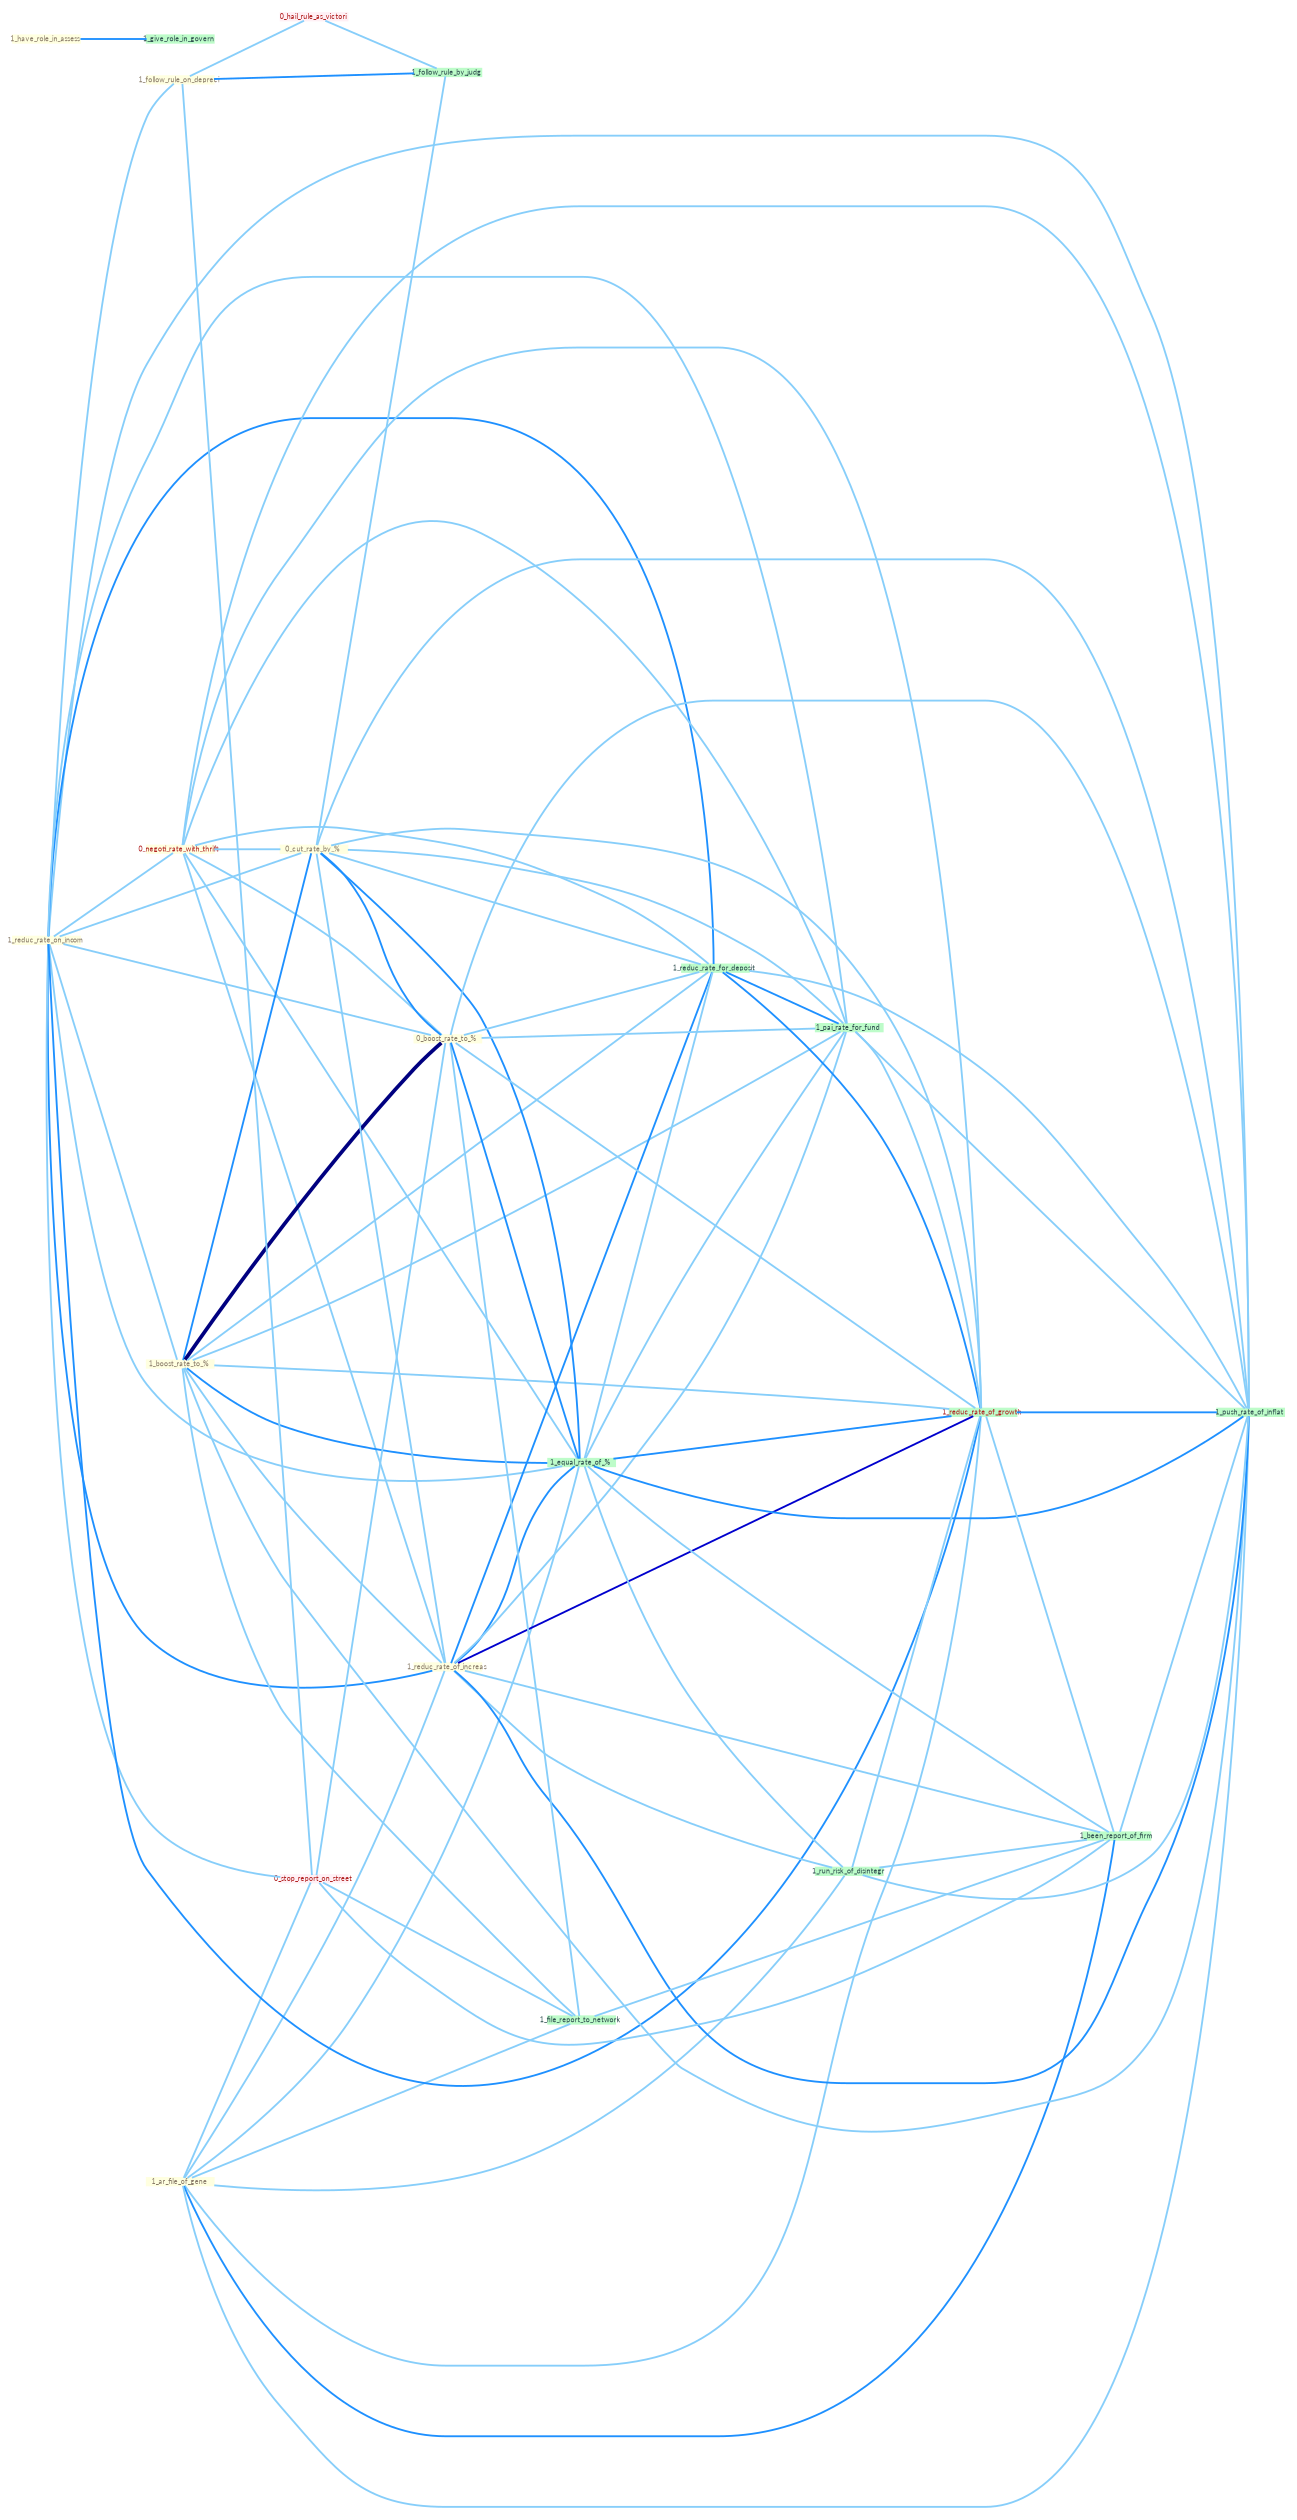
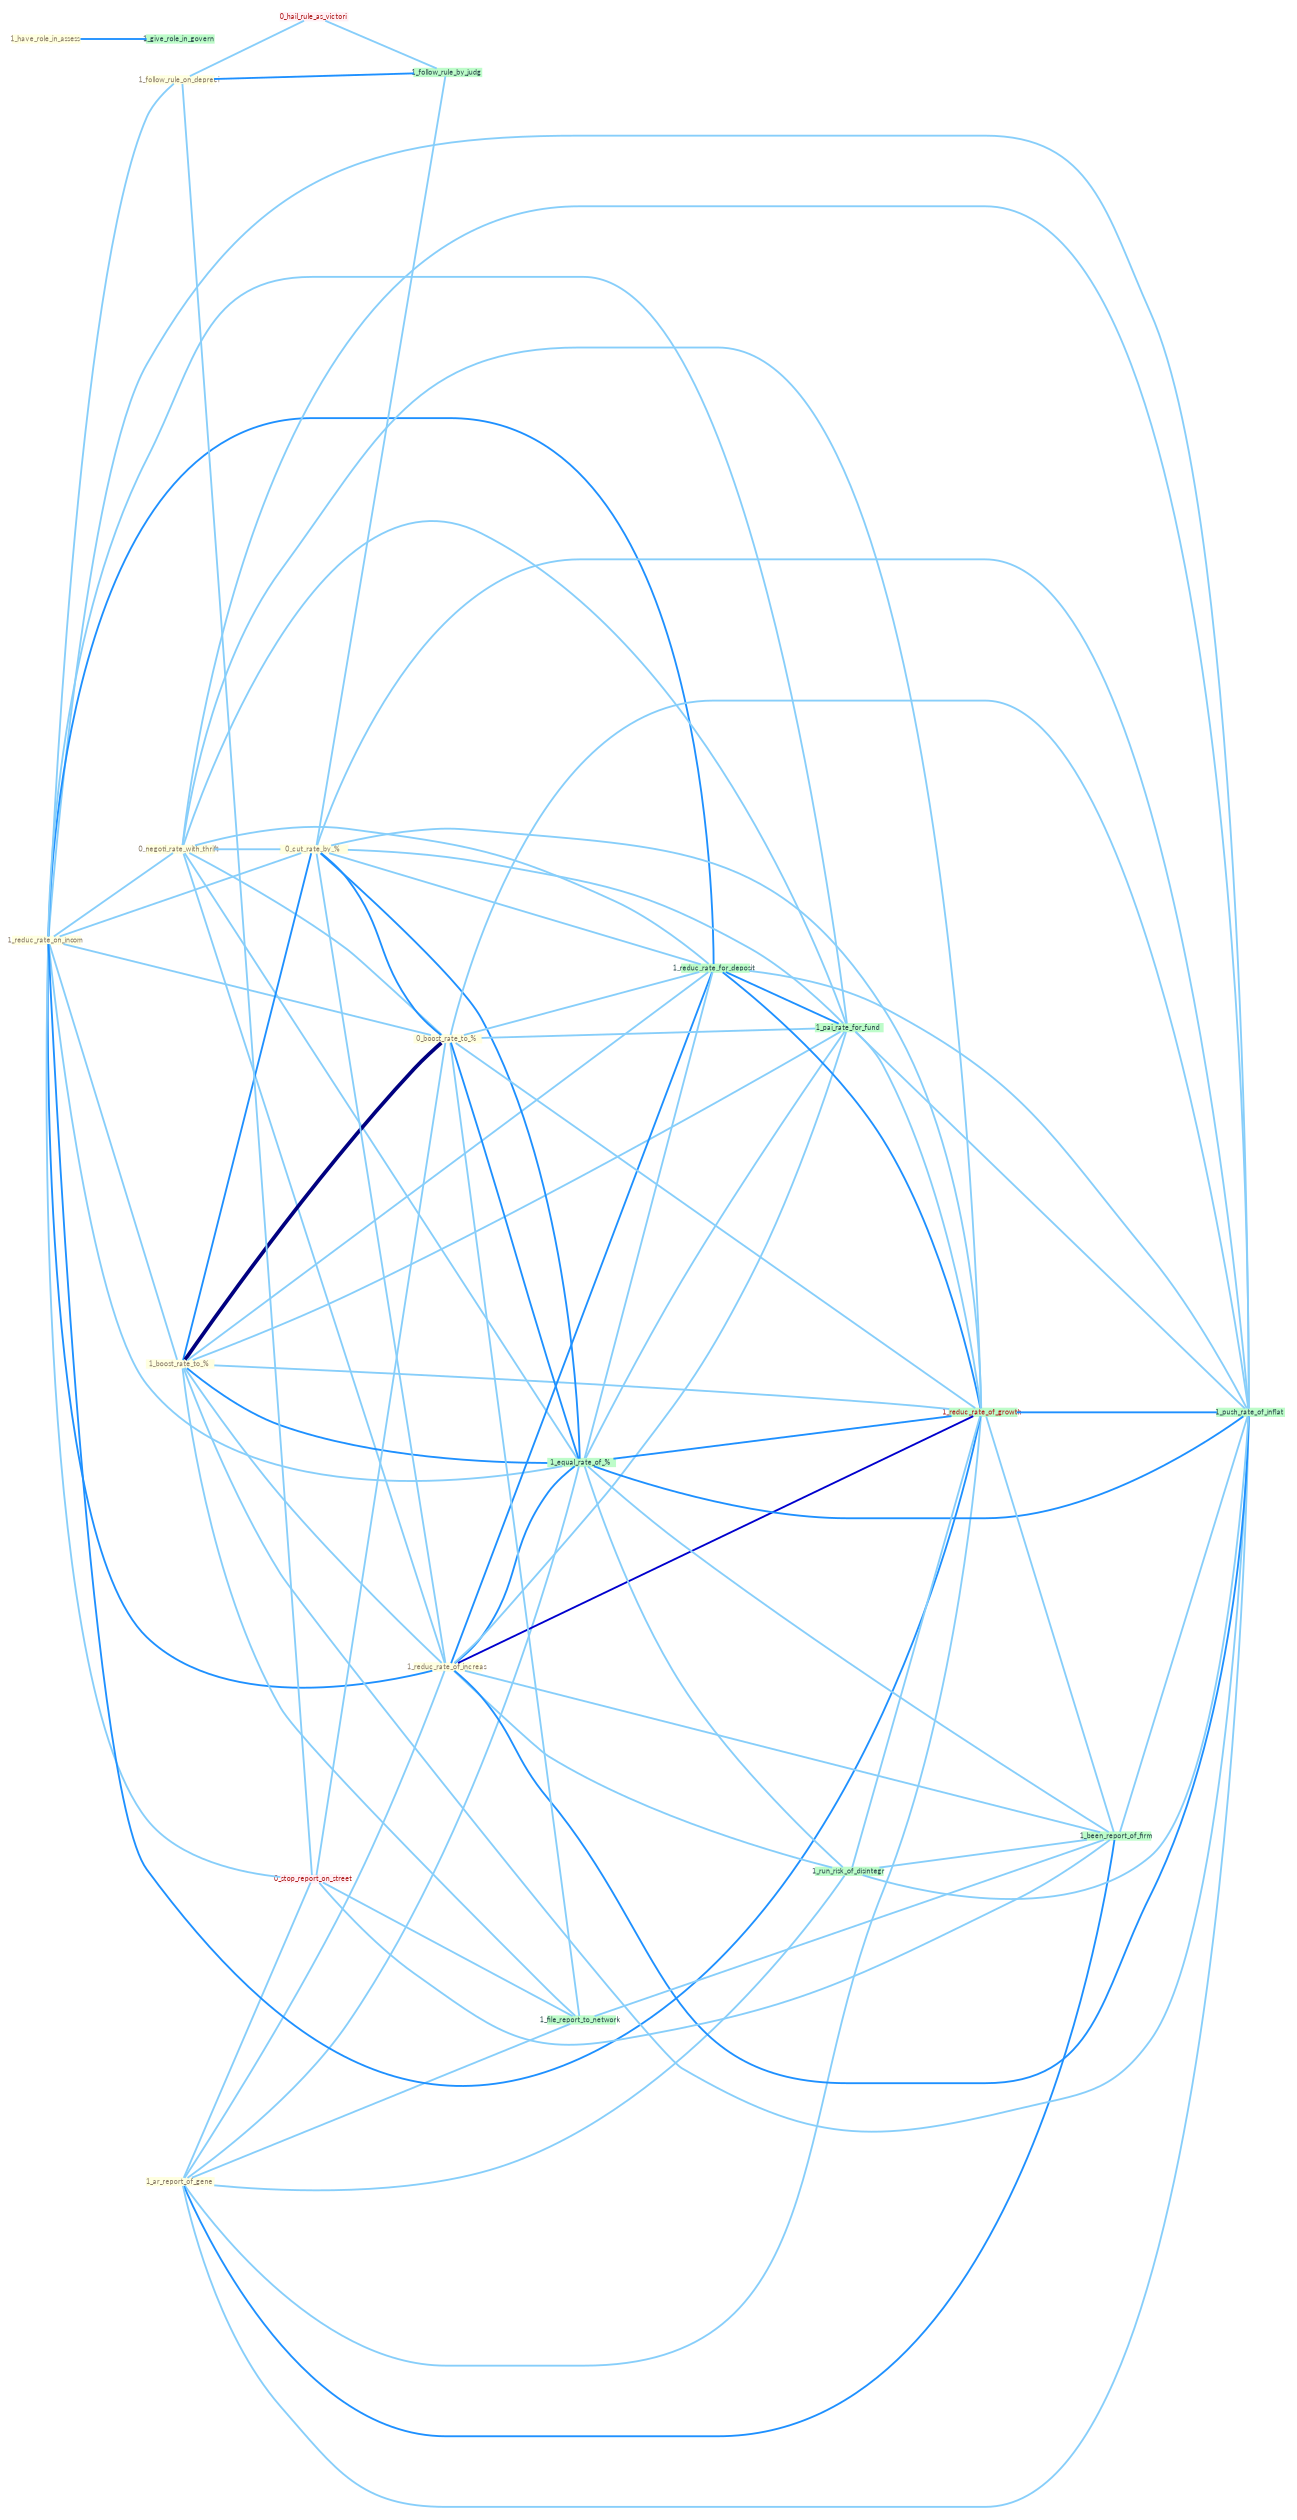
node "0_negoti_rate_with_thrift": fontcolor #b22222 -> #8b7d6b
node "1_ar_file_of_gene": label "1_ar_file_of_gene" -> "1_ar_report_of_gene"
